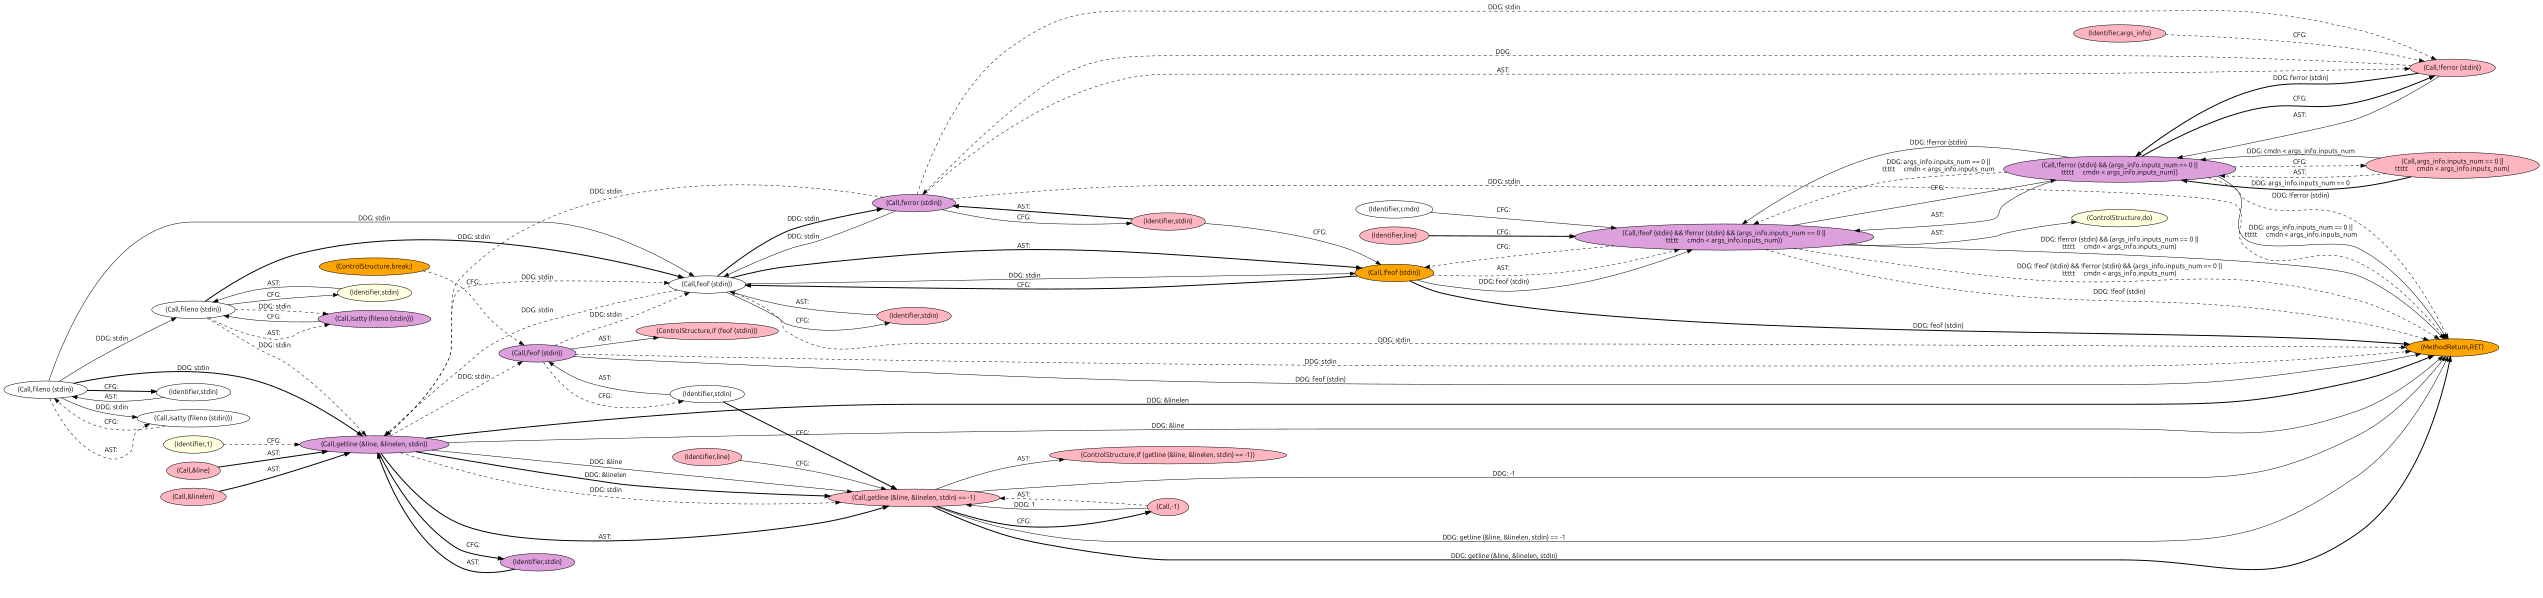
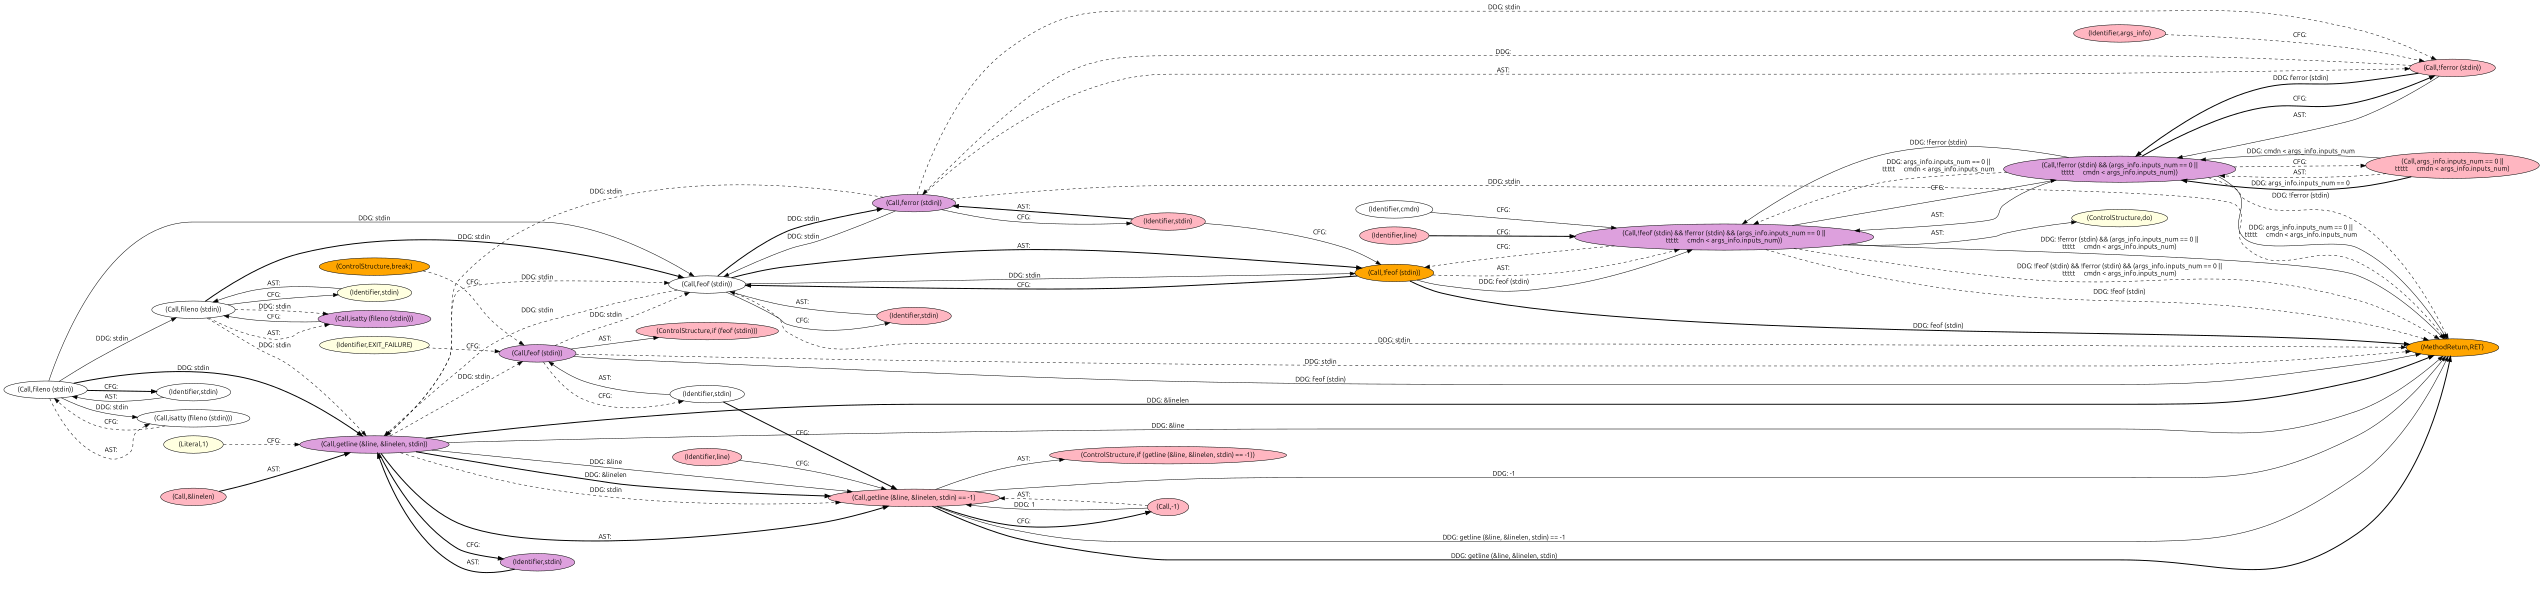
node "(Identifier,EXIT_FAILURE)": added
node "(Identifier,1)": label "(Identifier,1)" -> "(Literal,1)"
node "(Call,&line)": removed
